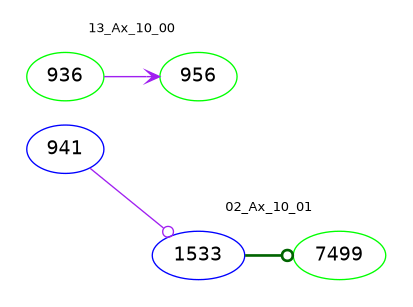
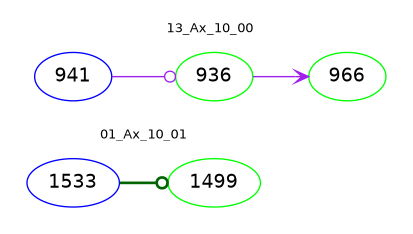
node "956": label "956" -> "966"
edge "941" -> "1533": now "941" -> "936"
cluster "02_Ax_10_01": label "02_Ax_10_01" -> "01_Ax_10_01"
node "7499": label "7499" -> "1499"
